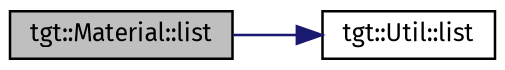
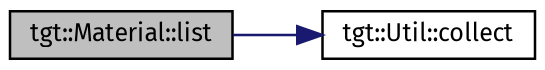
node "tgt::Util::list": label "tgt::Util::list" -> "tgt::Util::collect"
